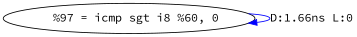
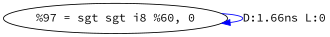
node "%97 = icmp sgt i8 %60, 0": label "%97 = icmp sgt i8 %60, 0" -> "%97 = sgt sgt i8 %60, 0"
